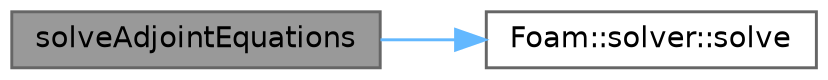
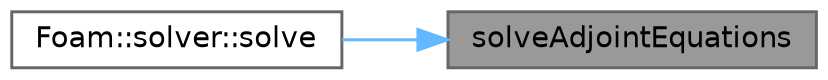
edge "solveAdjointEquations" -> "Foam::solver::solve": reversed
